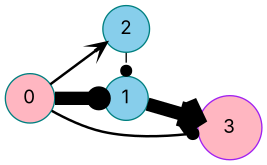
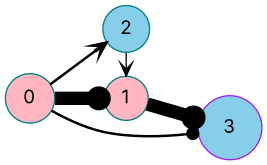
edge "2" -> "1": arrowhead dot -> vee
node "1": fillcolor skyblue -> lightpink
edge "1" -> "3": arrowhead vee -> dot
node "3": fillcolor lightpink -> skyblue
